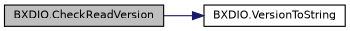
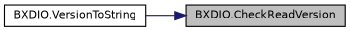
edge "BXDIO.CheckReadVersion" -> "BXDIO.VersionToString": reversed
